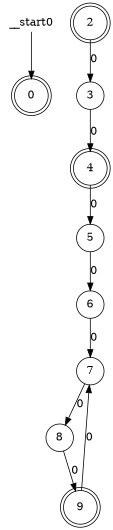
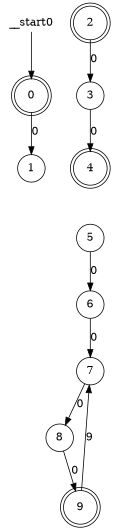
node "1": added
edge "4" -> "5": removed, label "0"
edge "9" -> "7": label "0" -> "9"
